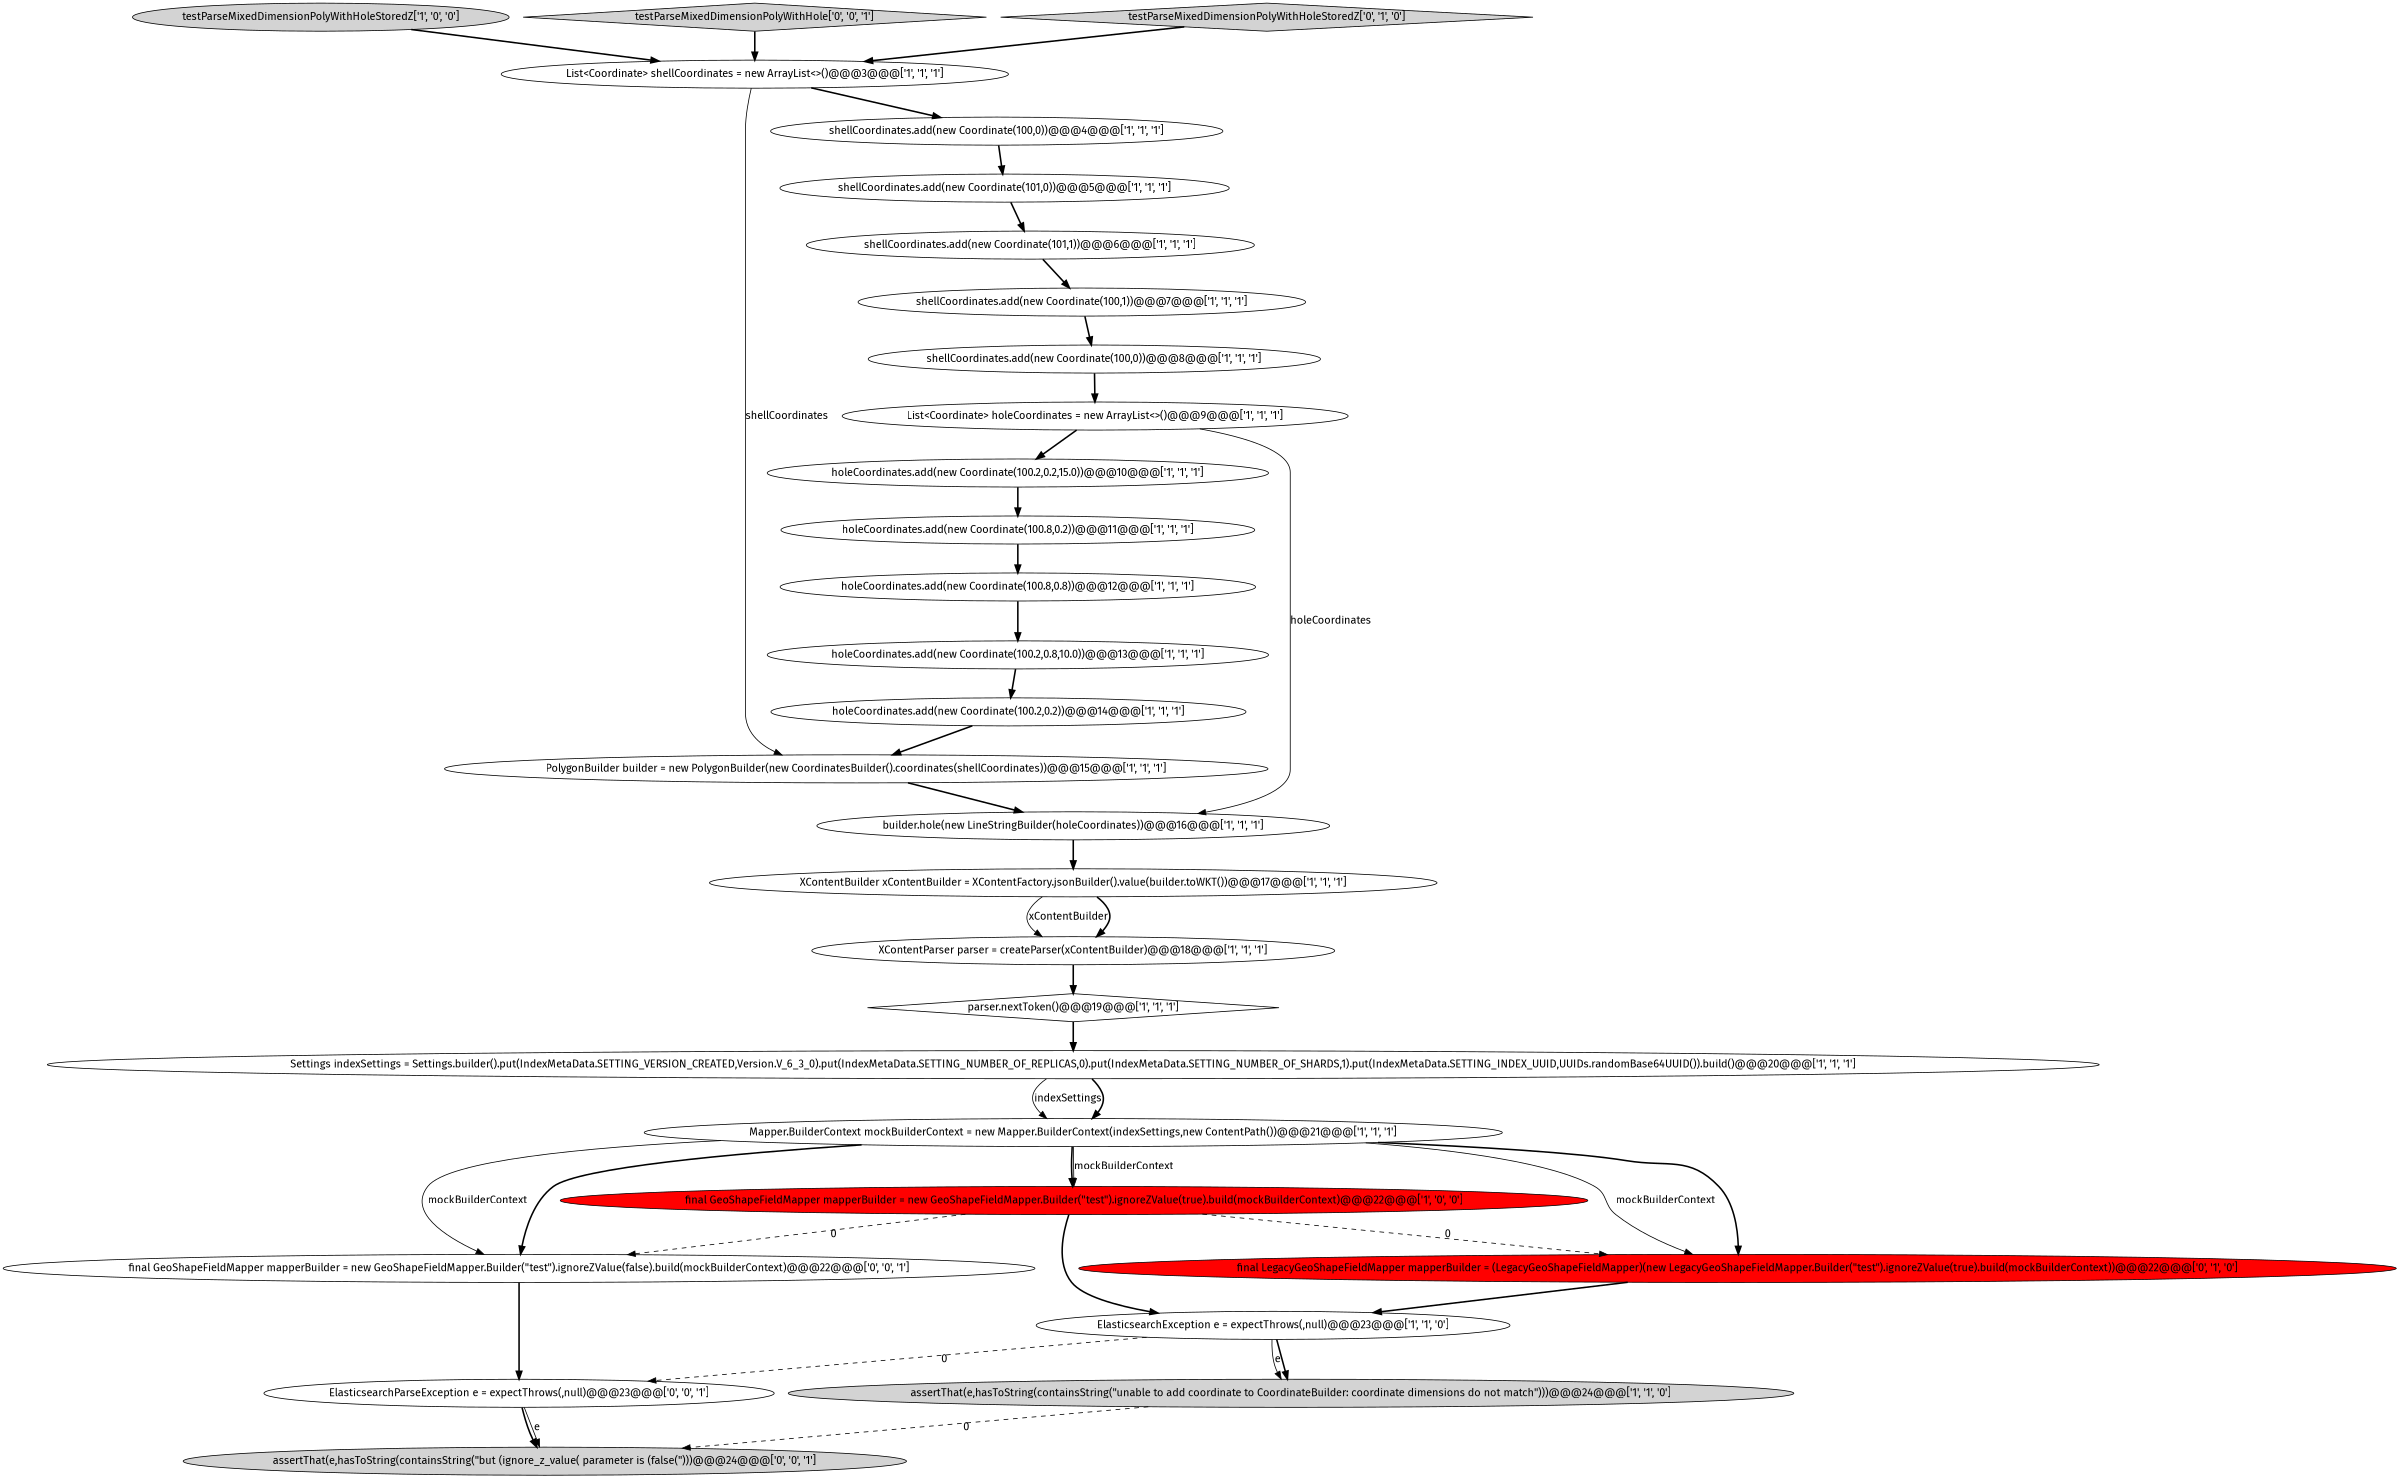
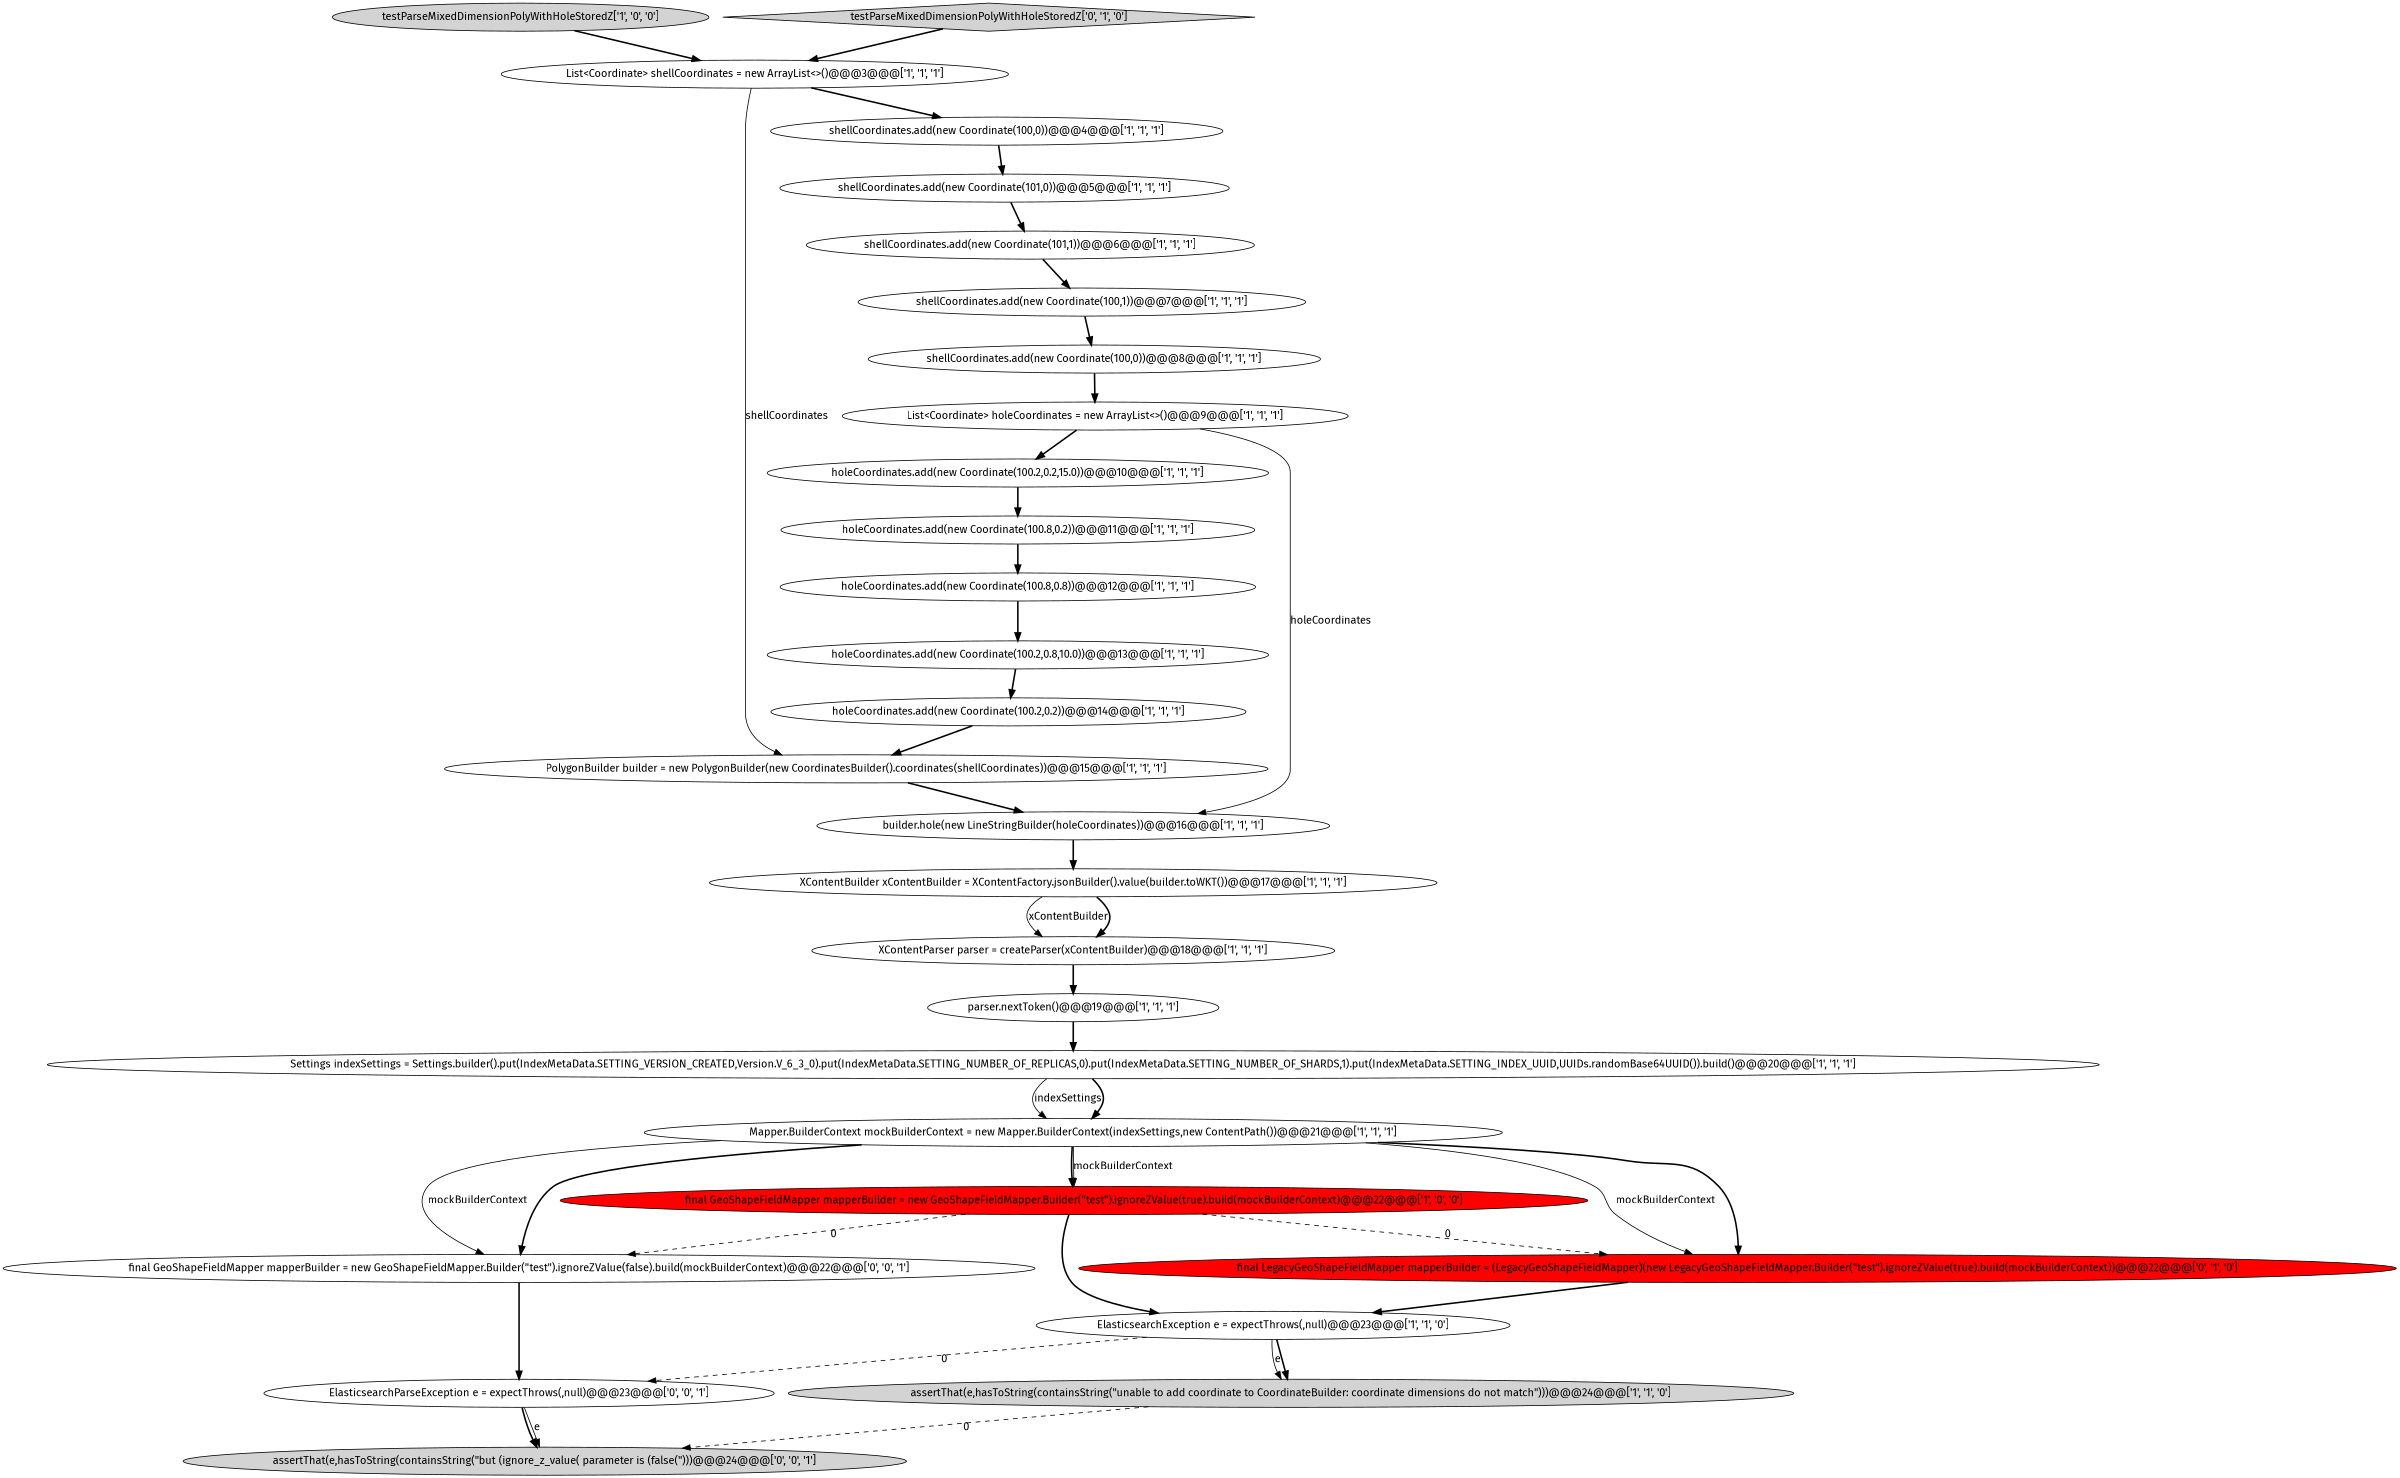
node "testParseMixedDimensionPolyWithHole['0', '0', '1']": removed
node "parser.nextToken()@@@19@@@['1', '1', '1']": shape diamond -> ellipse
